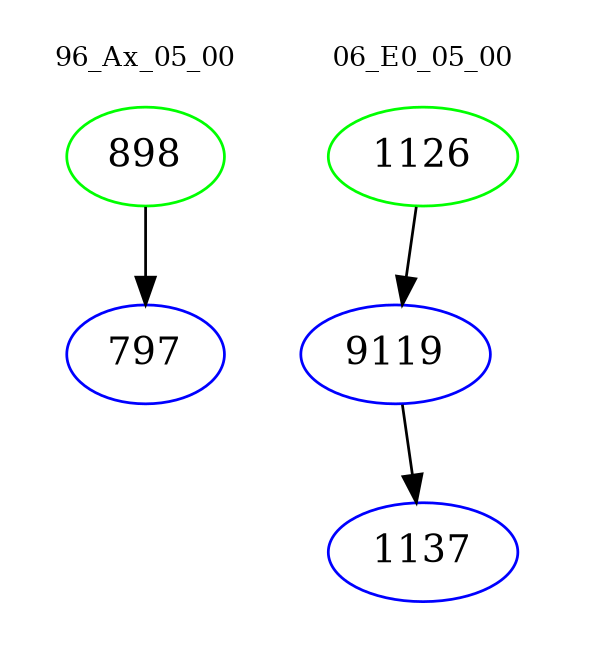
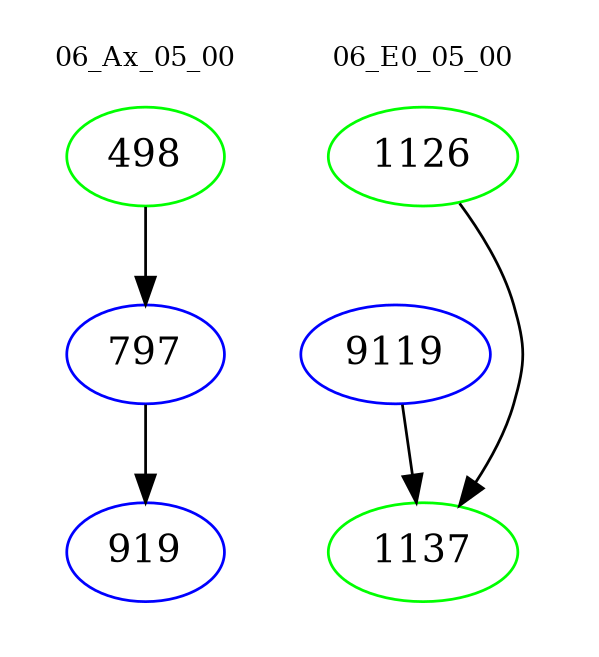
cluster "96_Ax_05_00": label "96_Ax_05_00" -> "06_Ax_05_00"
node "898": label "898" -> "498"
edge "1126" -> "9119": now "1126" -> "1137"
node "919": added
node "1137": color blue -> green
